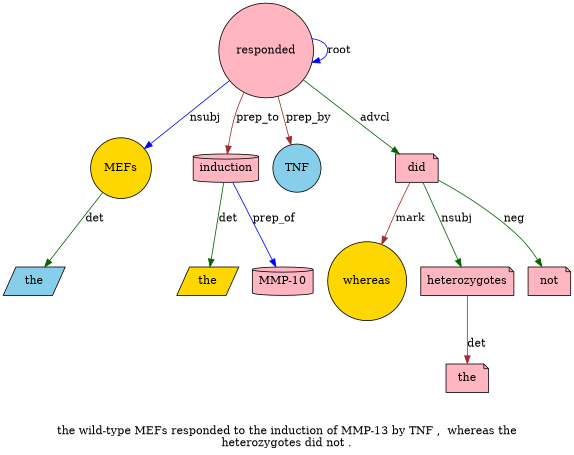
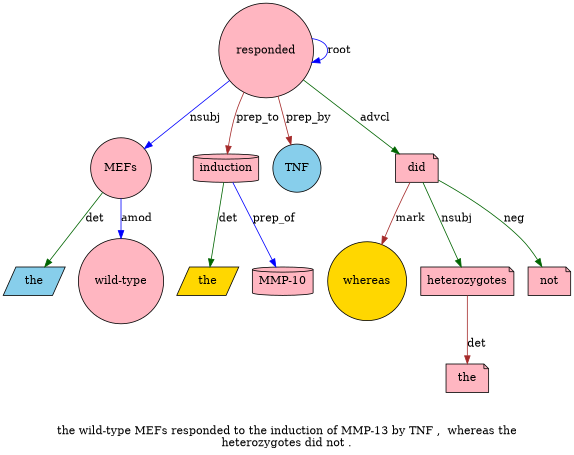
node "MEFs": fillcolor gold -> lightpink
node "wild-type": added
